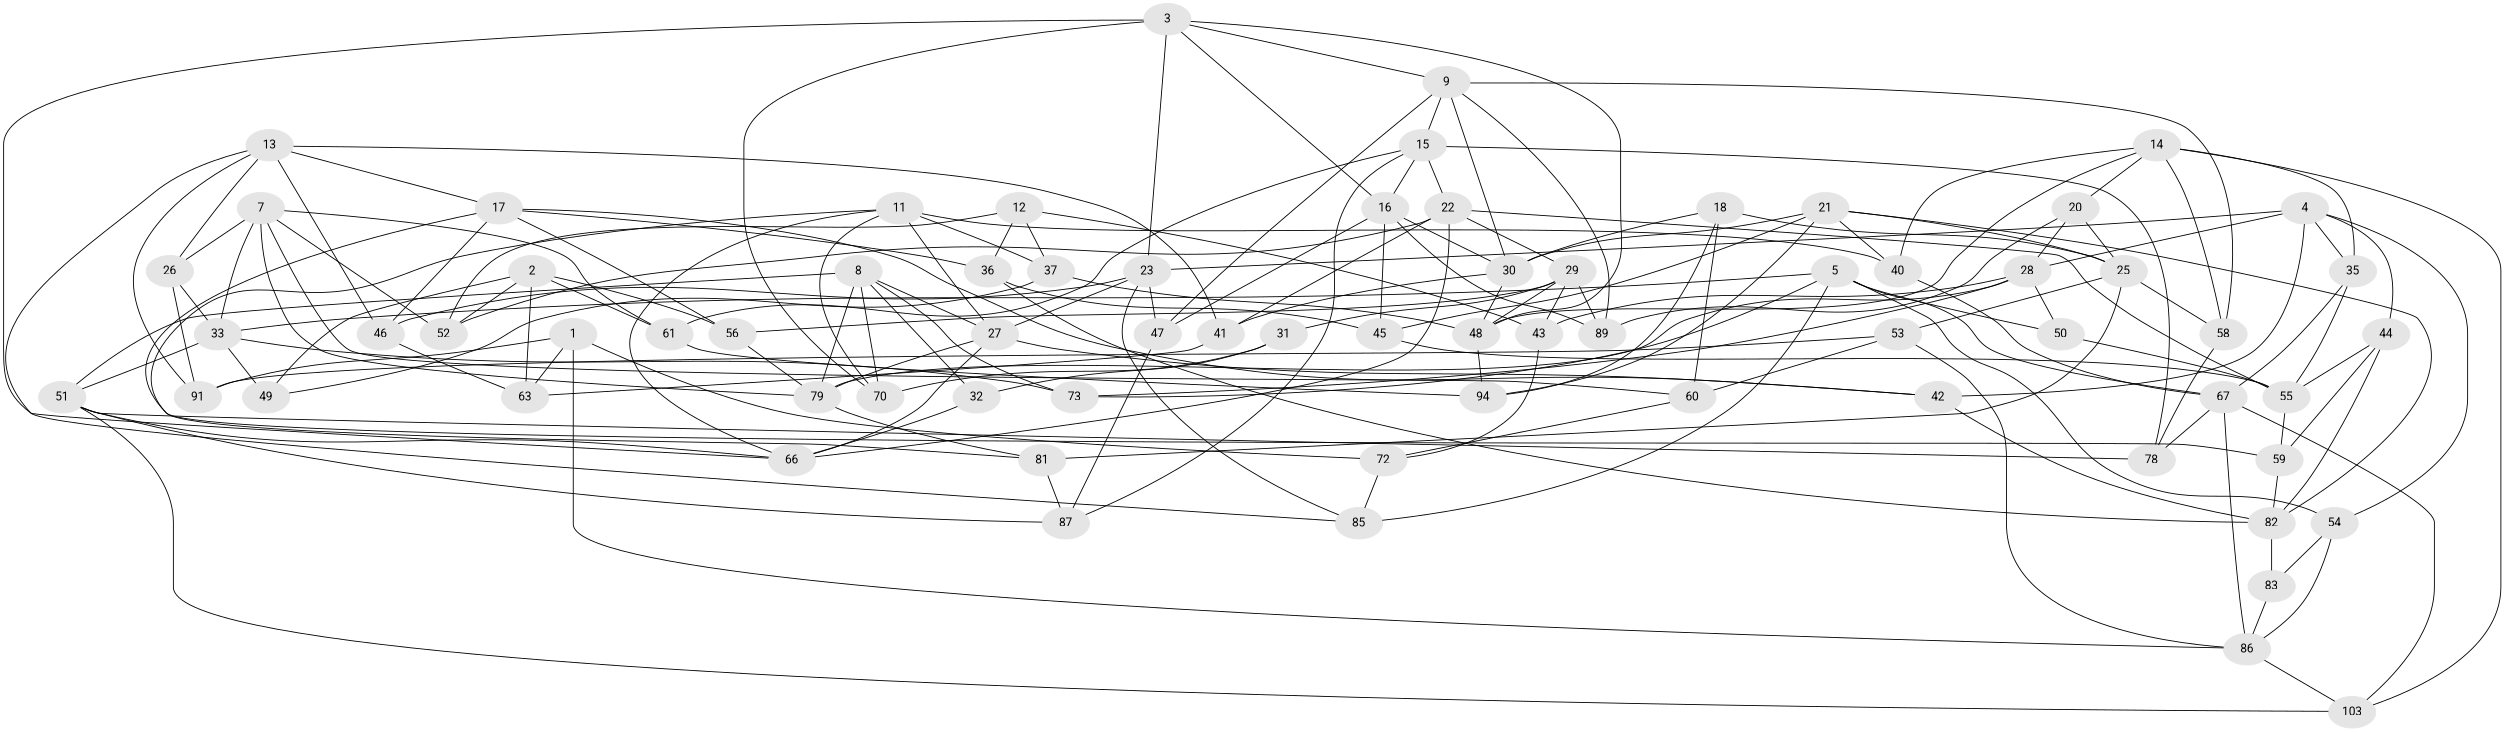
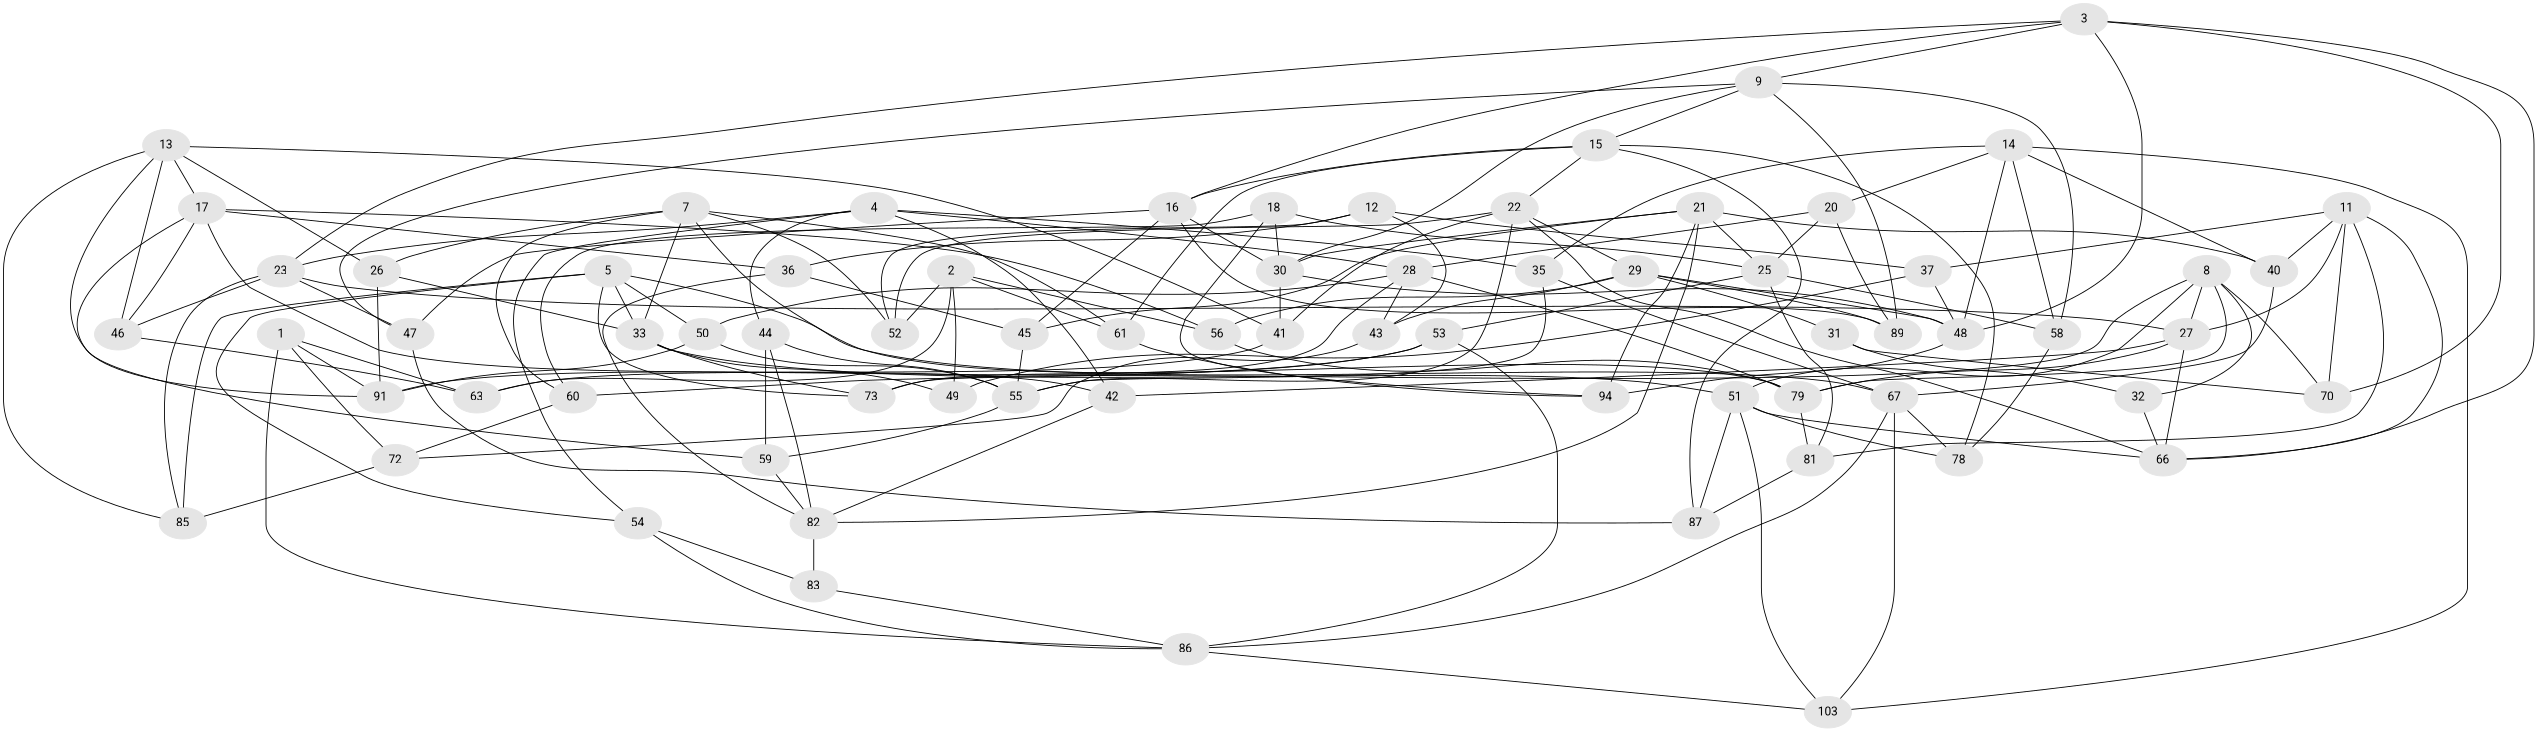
edge "50" -- "91": added
